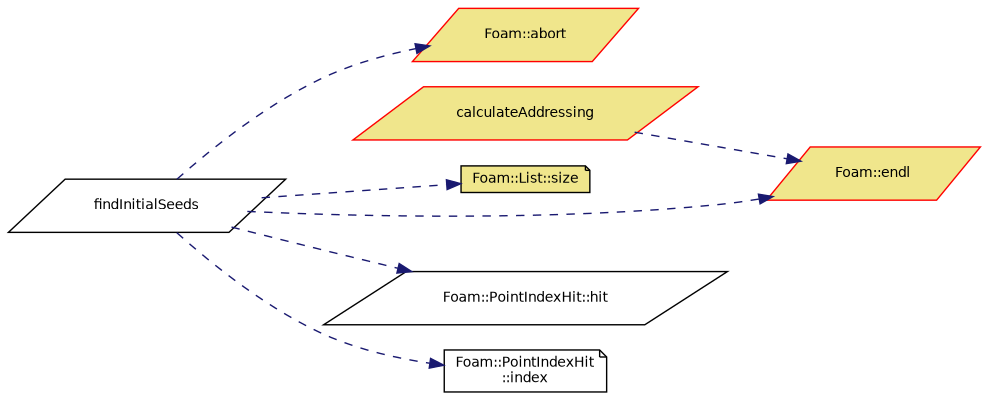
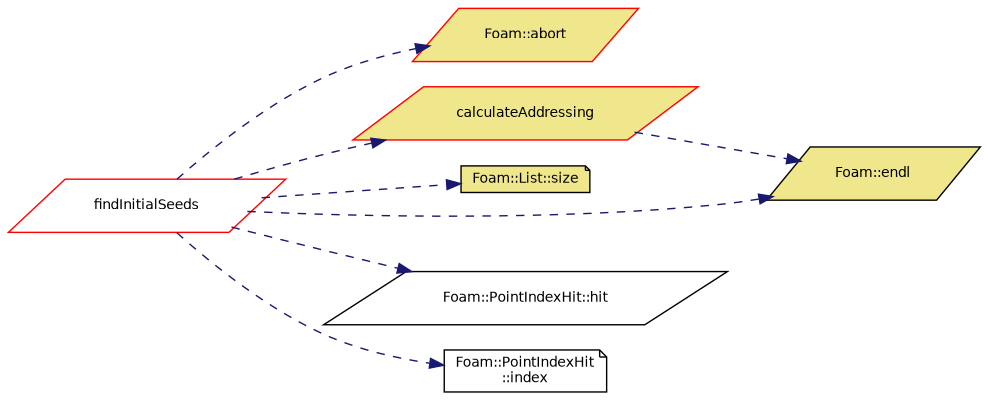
edge "findInitialSeeds" -> "calculateAddressing": added
node "Foam::endl": color red -> black
node "findInitialSeeds": color black -> red
